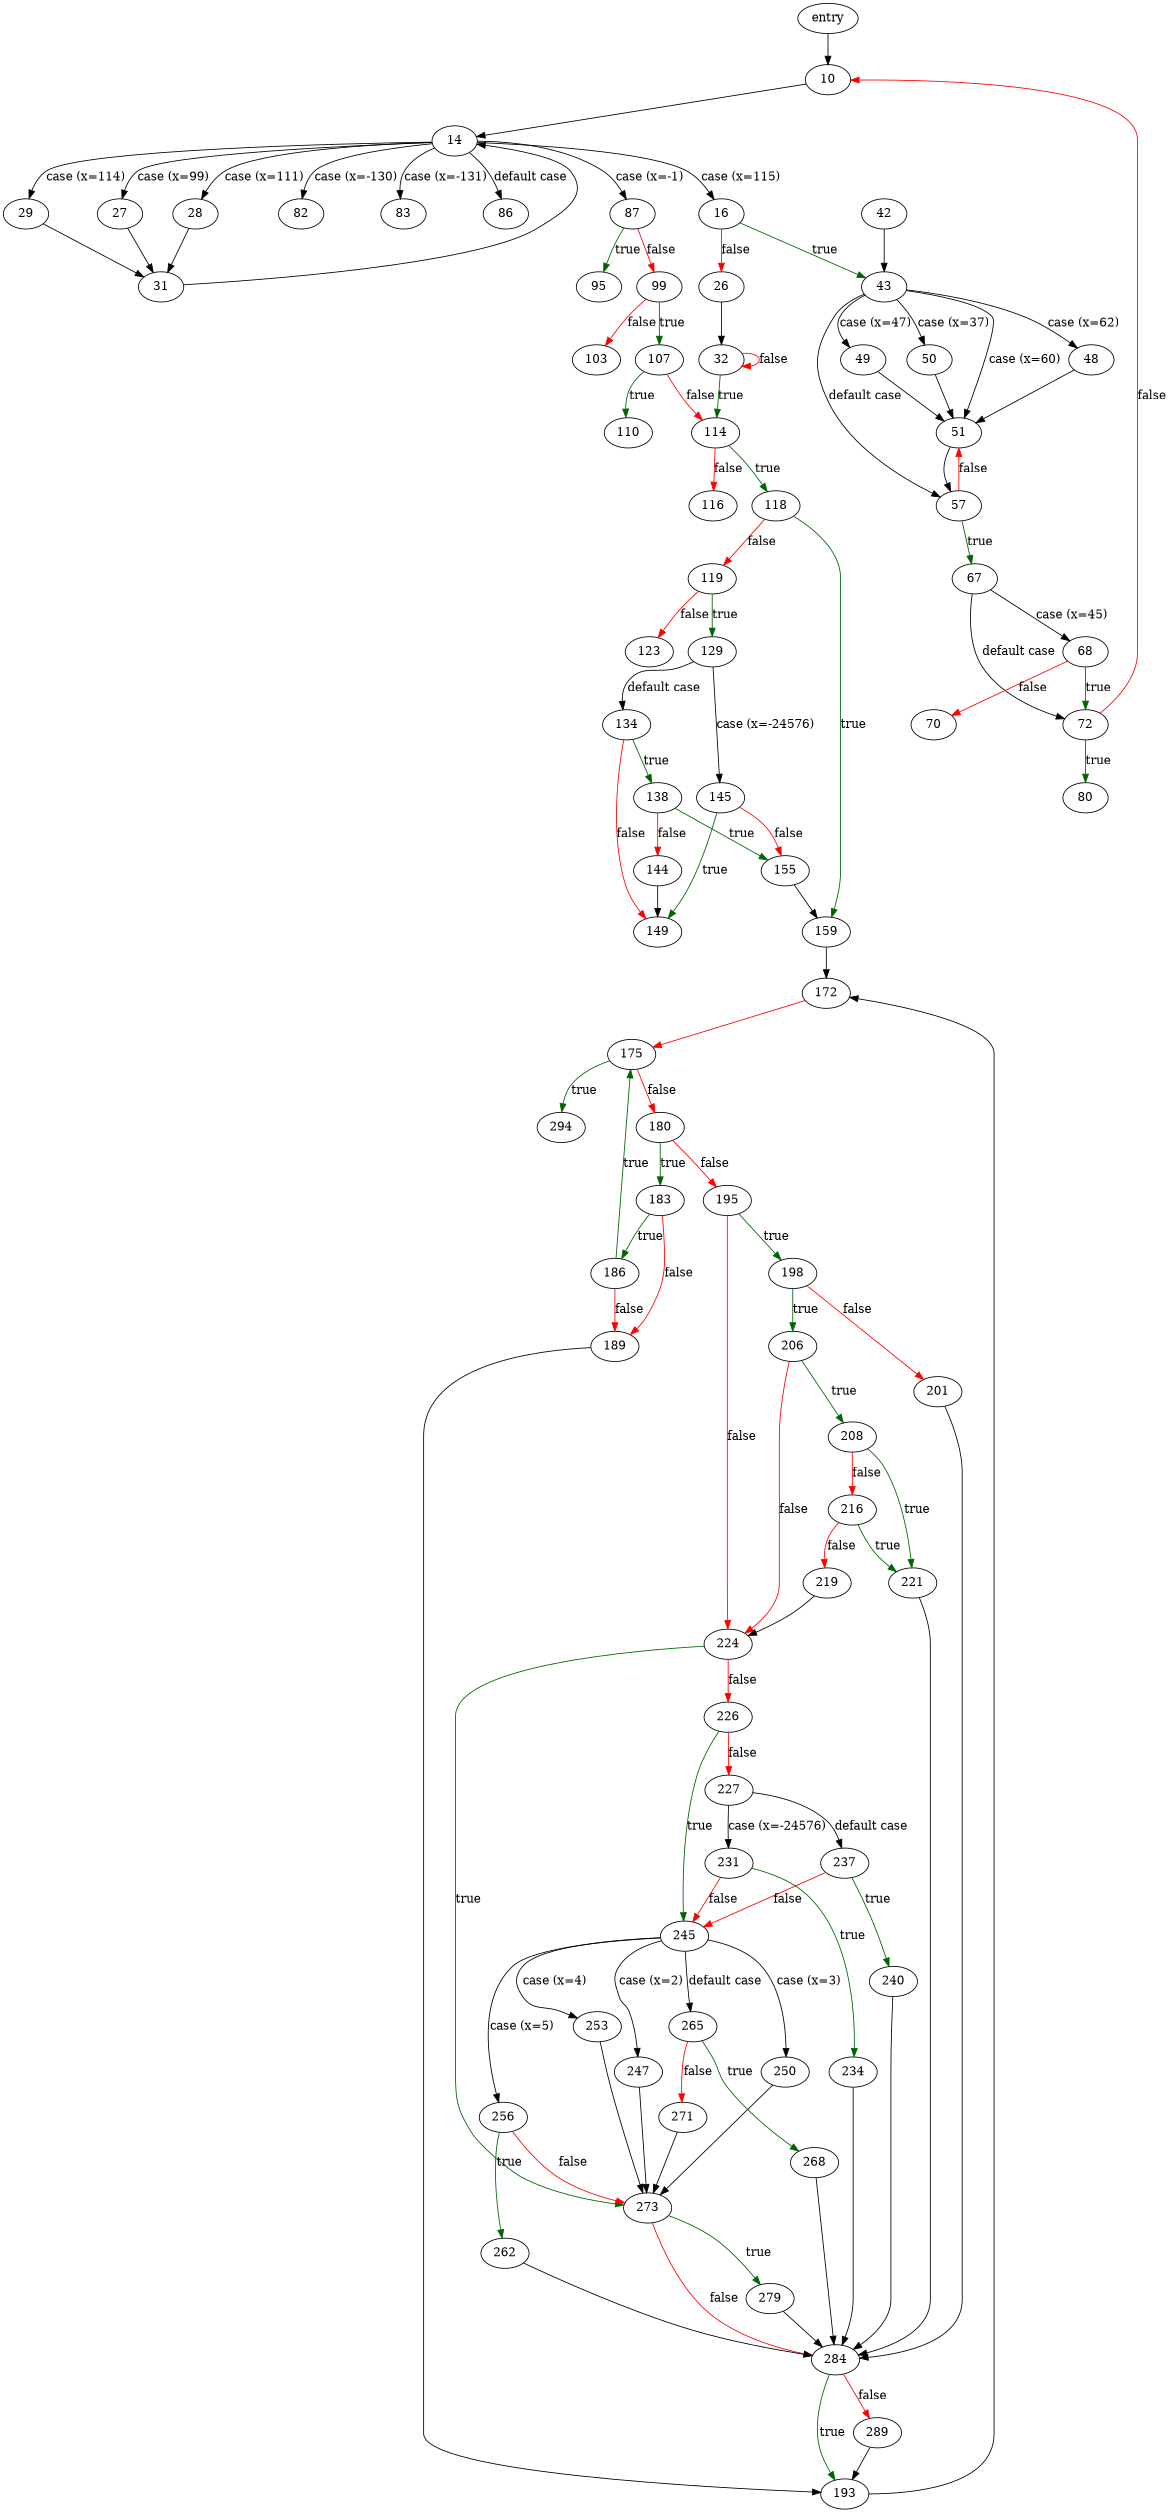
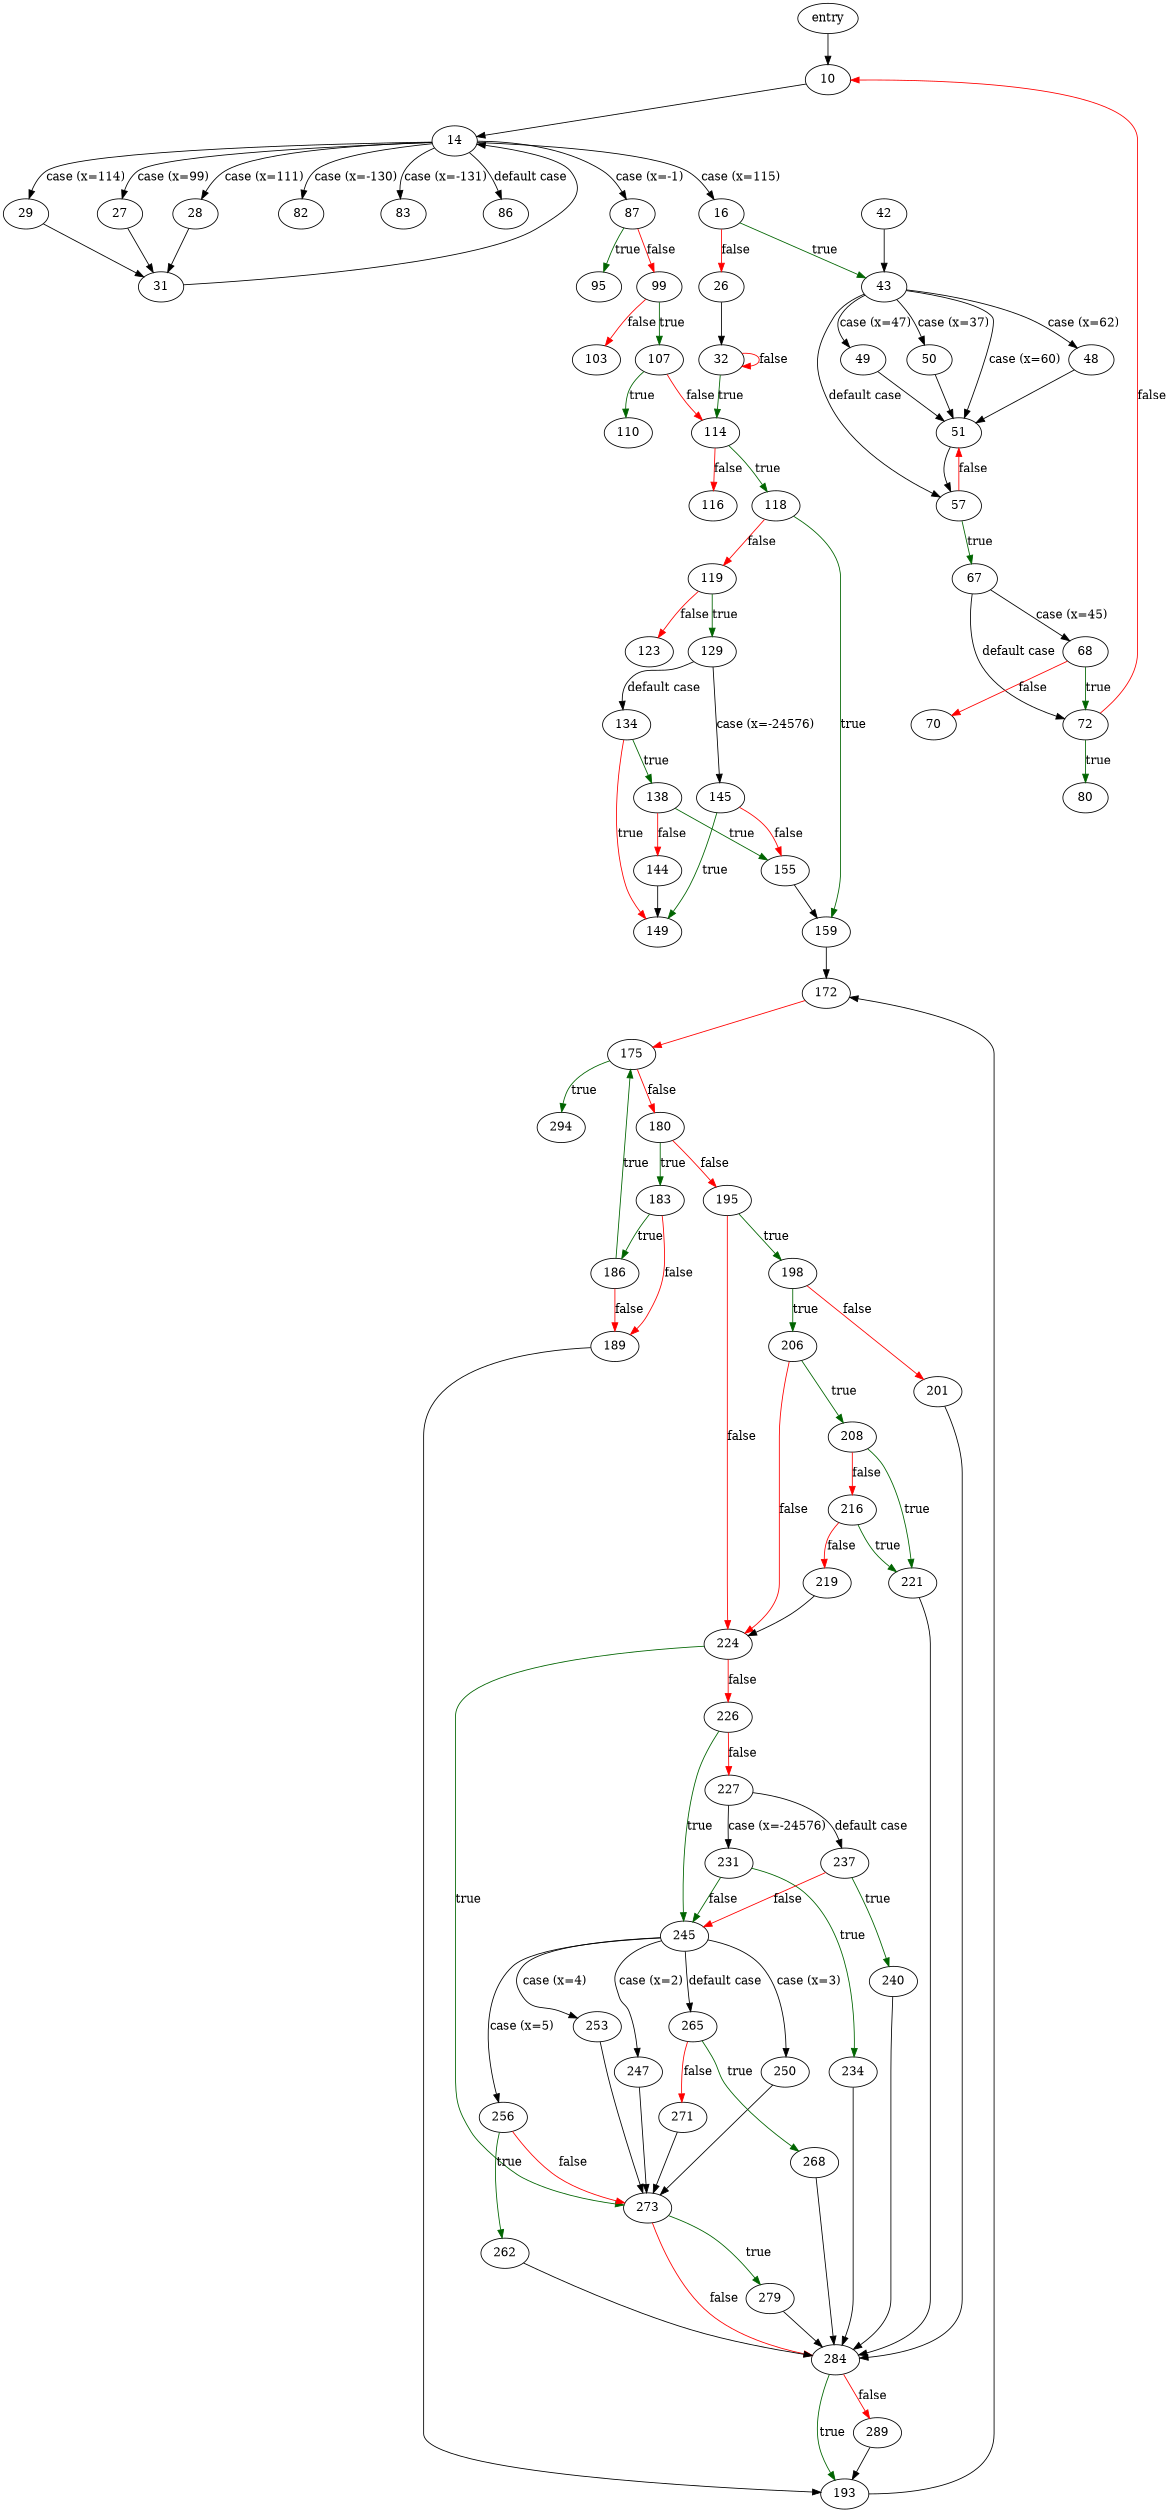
edge "134" -> "149": label "false" -> "true"
edge "231" -> "245": color red -> darkgreen
